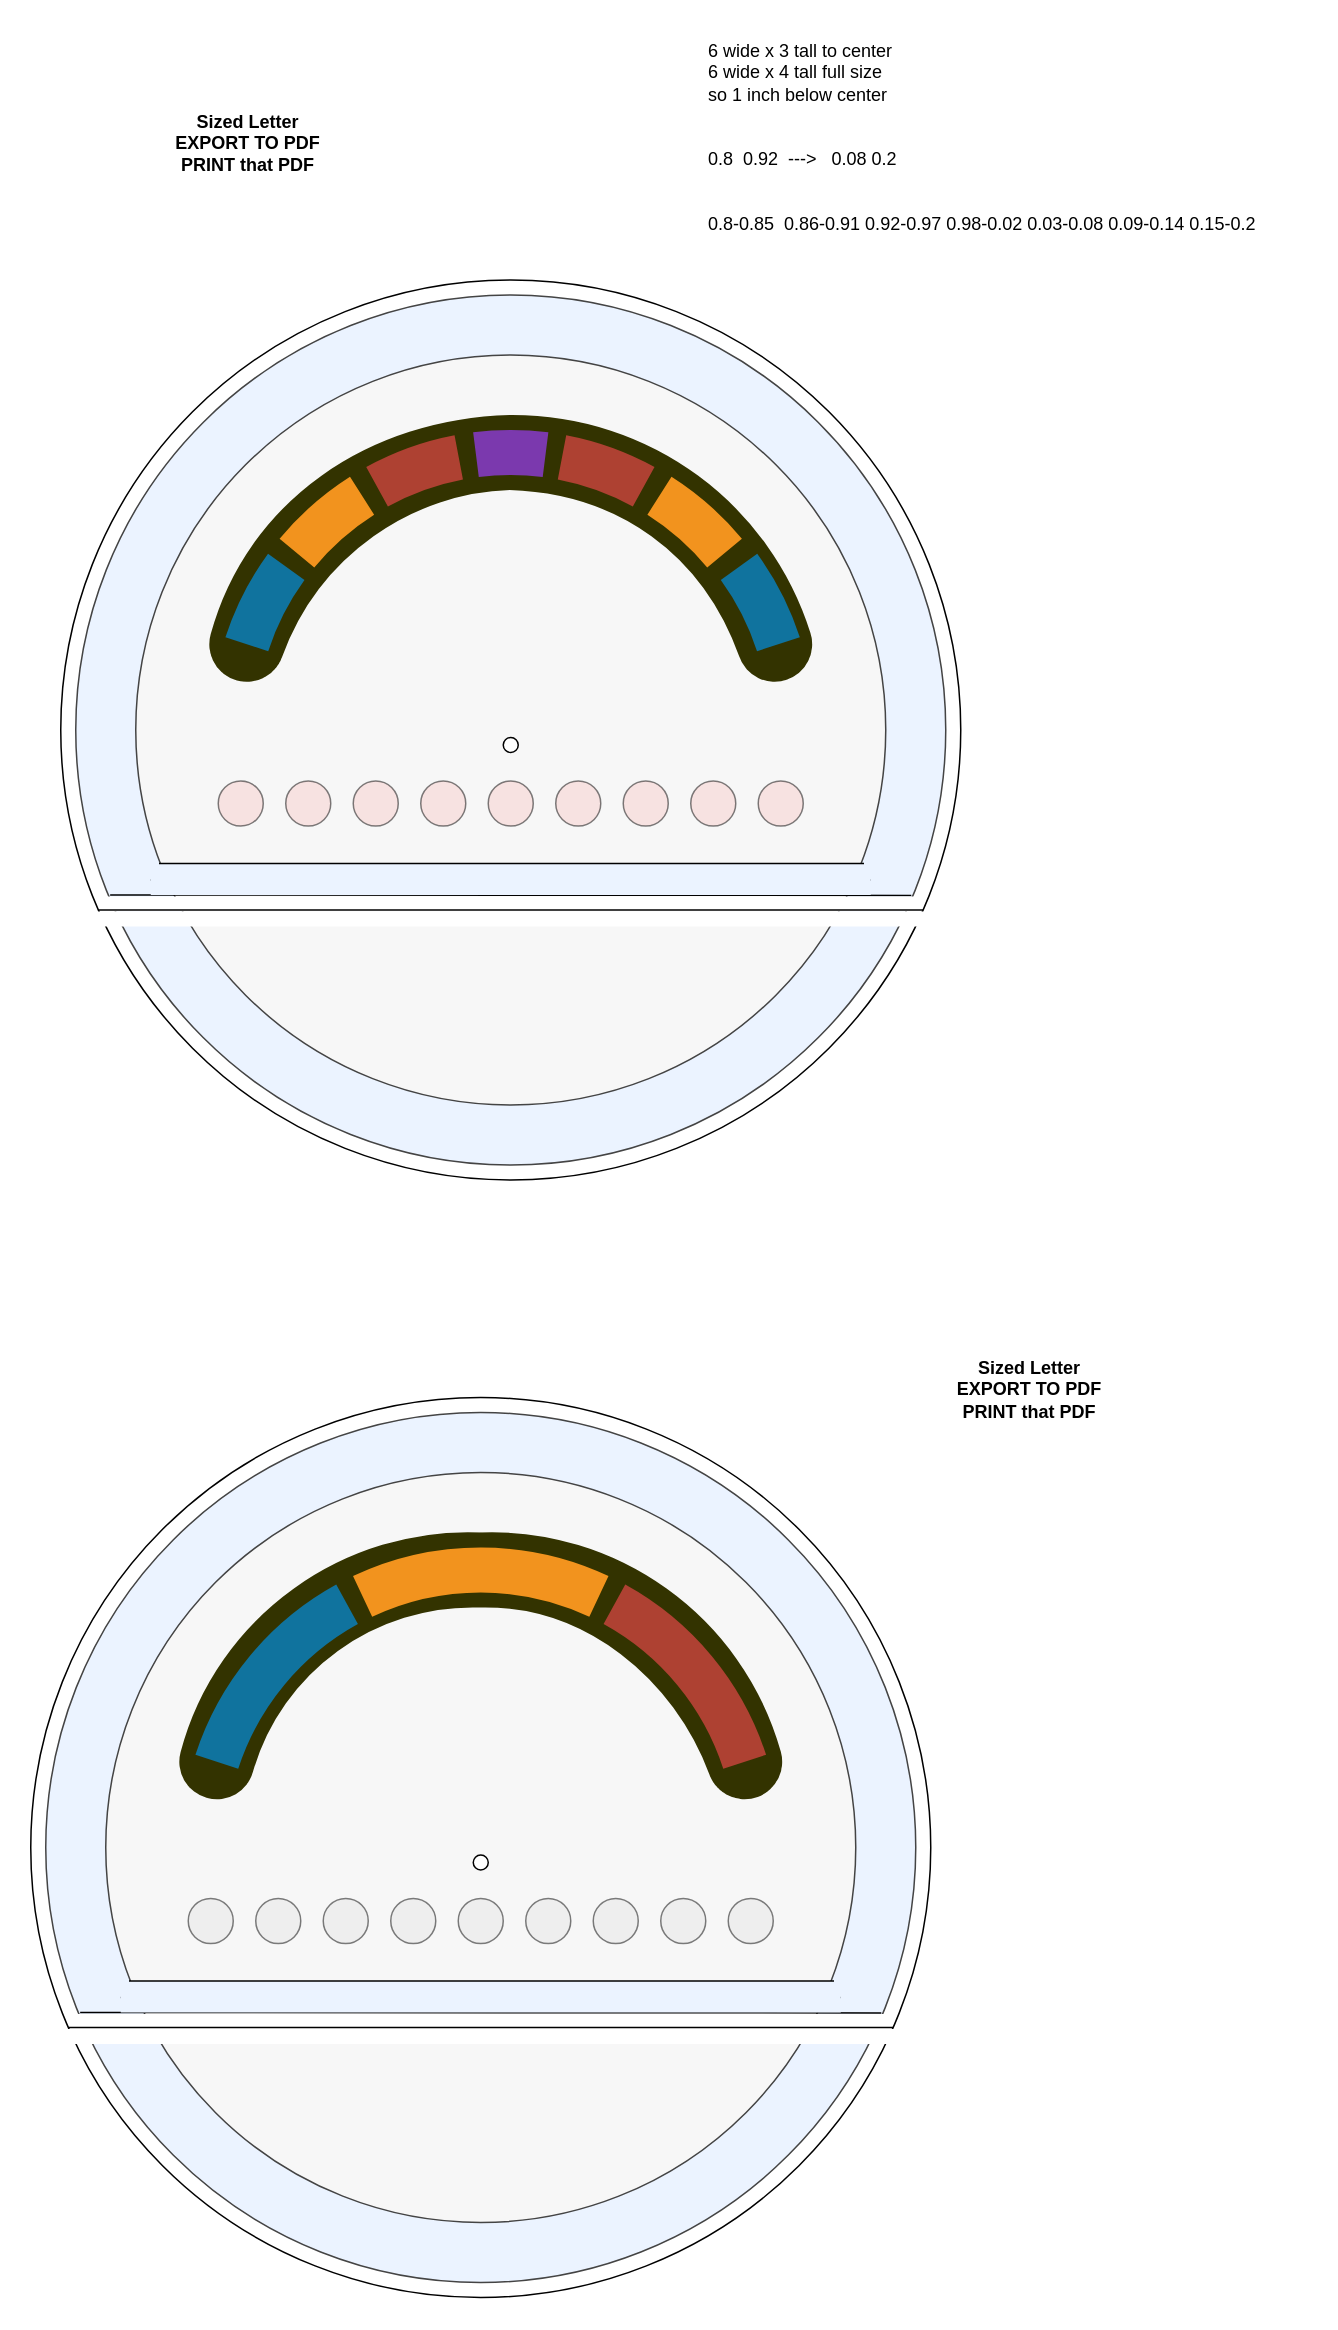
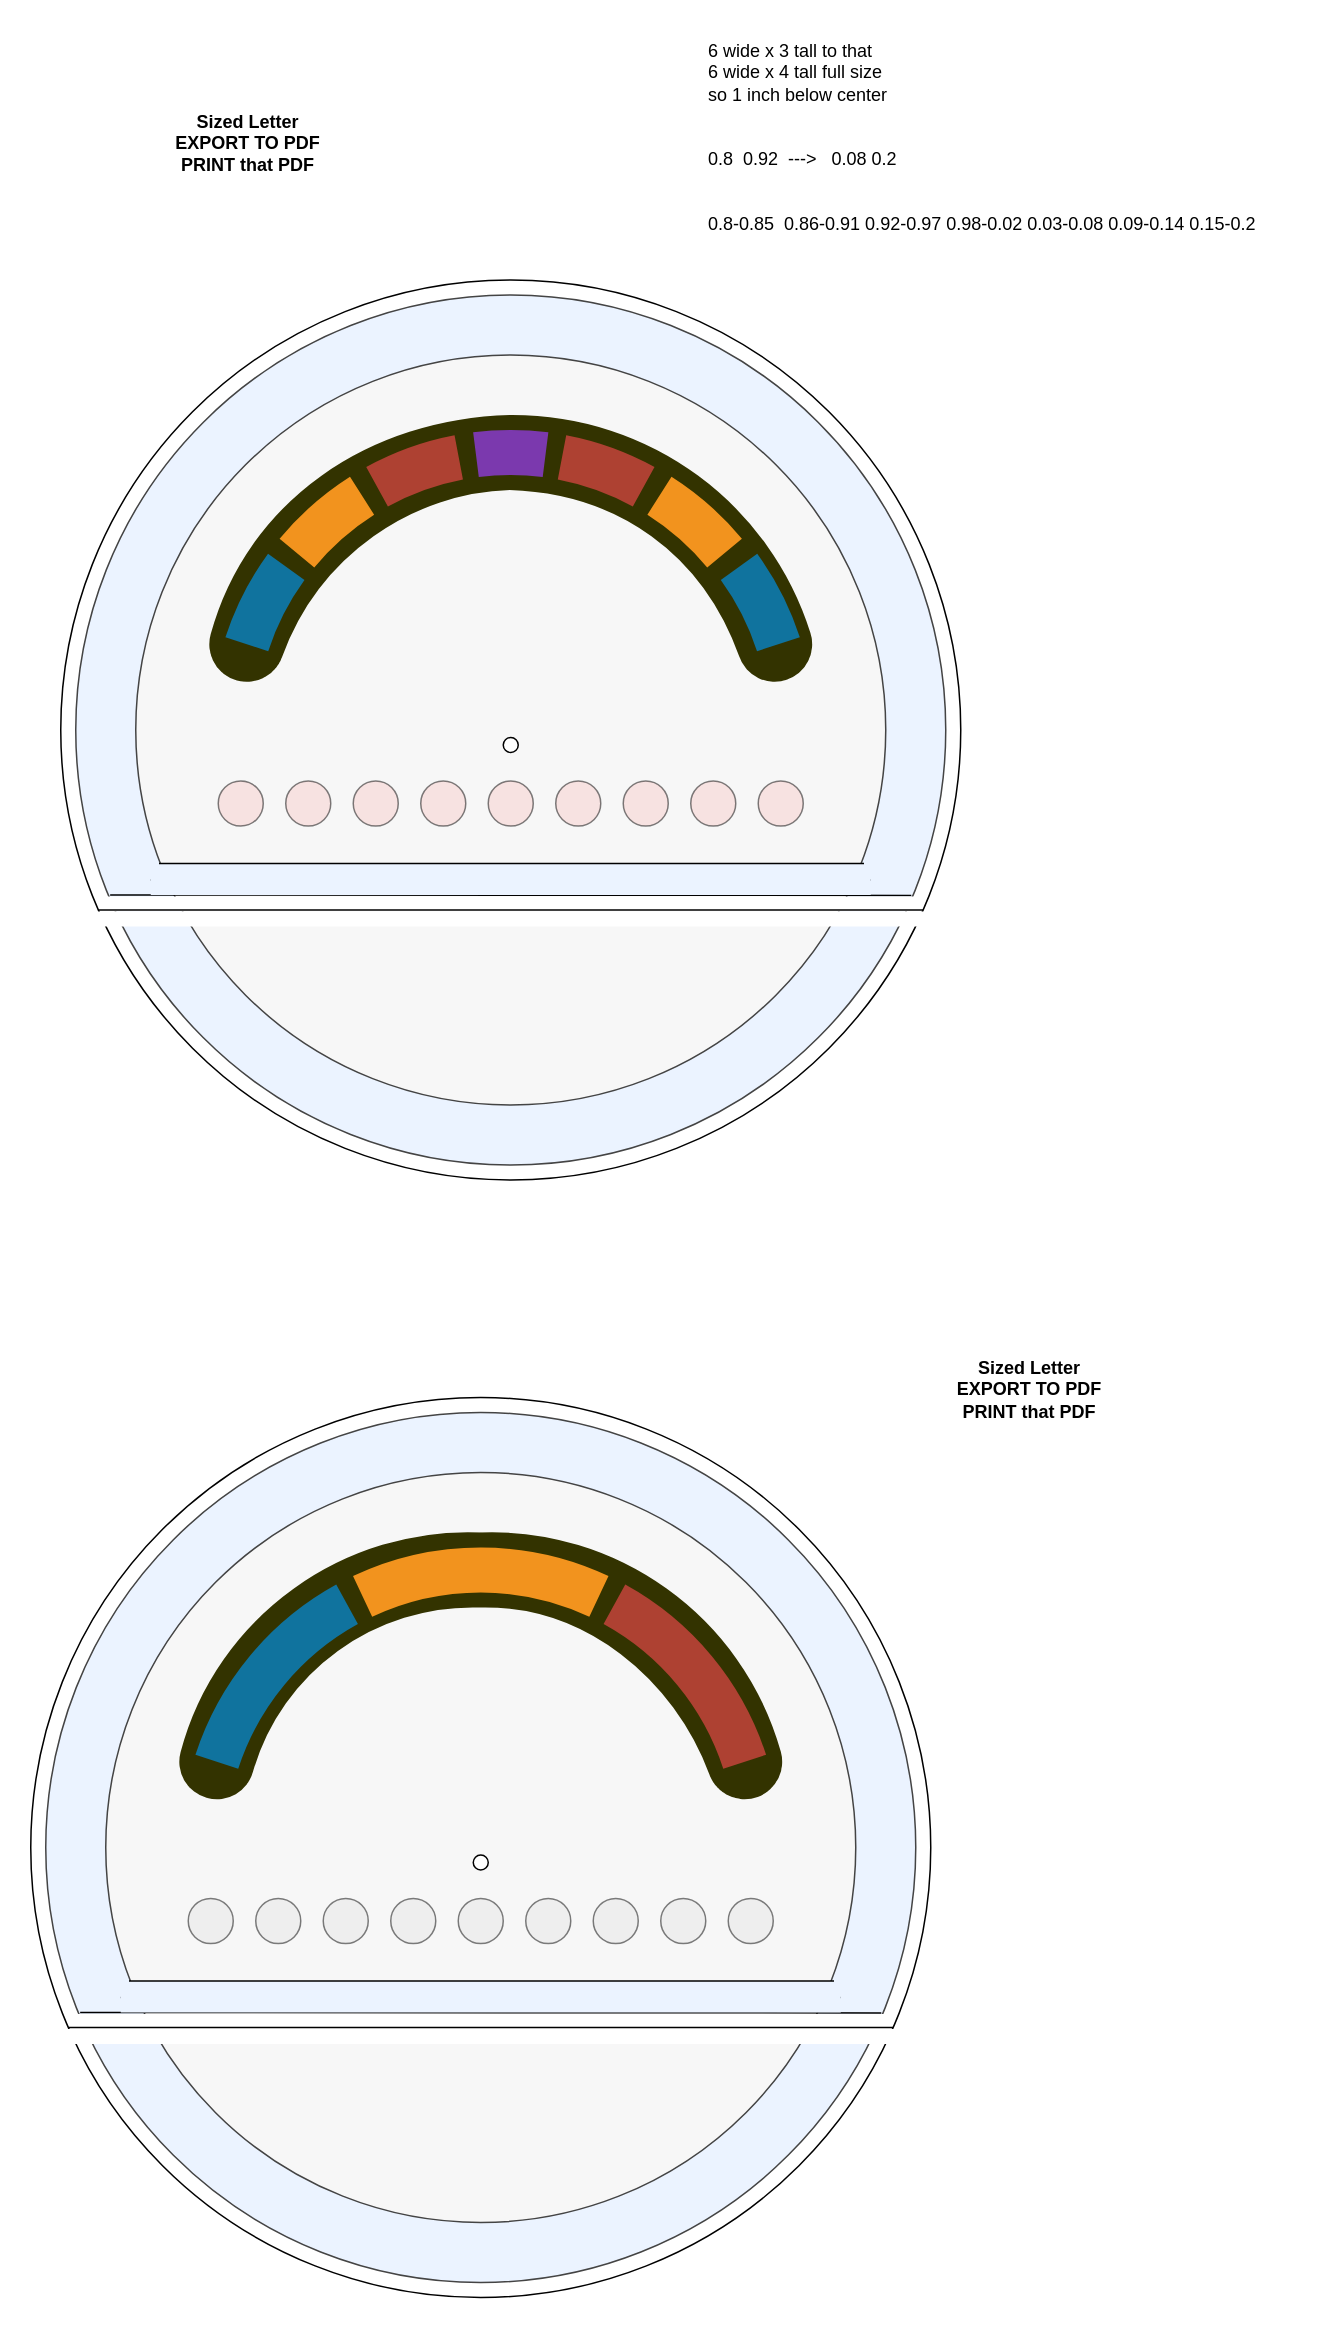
node "6 wide x 3 tall to center 6 wide x 4 tall full size so 1 inch below center 0.8 0.92 ---> 0.08 0.2 0.8-0.85 0.86-0.91 0.92-0.97 0.98-0.02 0.03-0.08 0.09-0.14 0.15-0.2": label "6 wide x 3 tall to center 6 wide x 4 tall full size so 1 inch below center 0.8 0.92 ---> 0.08 0.2 0.8-0.85 0.86-0.91 0.92-0.97 0.98-0.02 0.03-0.08 0.09-0.14 0.15-0.2" -> "6 wide x 3 tall to that 6 wide x 4 tall full size so 1 inch below center 0.8 0.92 ---> 0.08 0.2 0.8-0.85 0.86-0.91 0.92-0.97 0.98-0.02 0.03-0.08 0.09-0.14 0.15-0.2"
